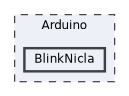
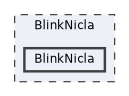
cluster "Arduino": label "Arduino" -> "BlinkNicla"
